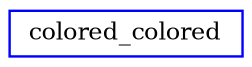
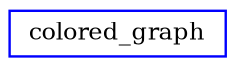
node "colored_colored": label "colored_colored" -> "colored_graph"
